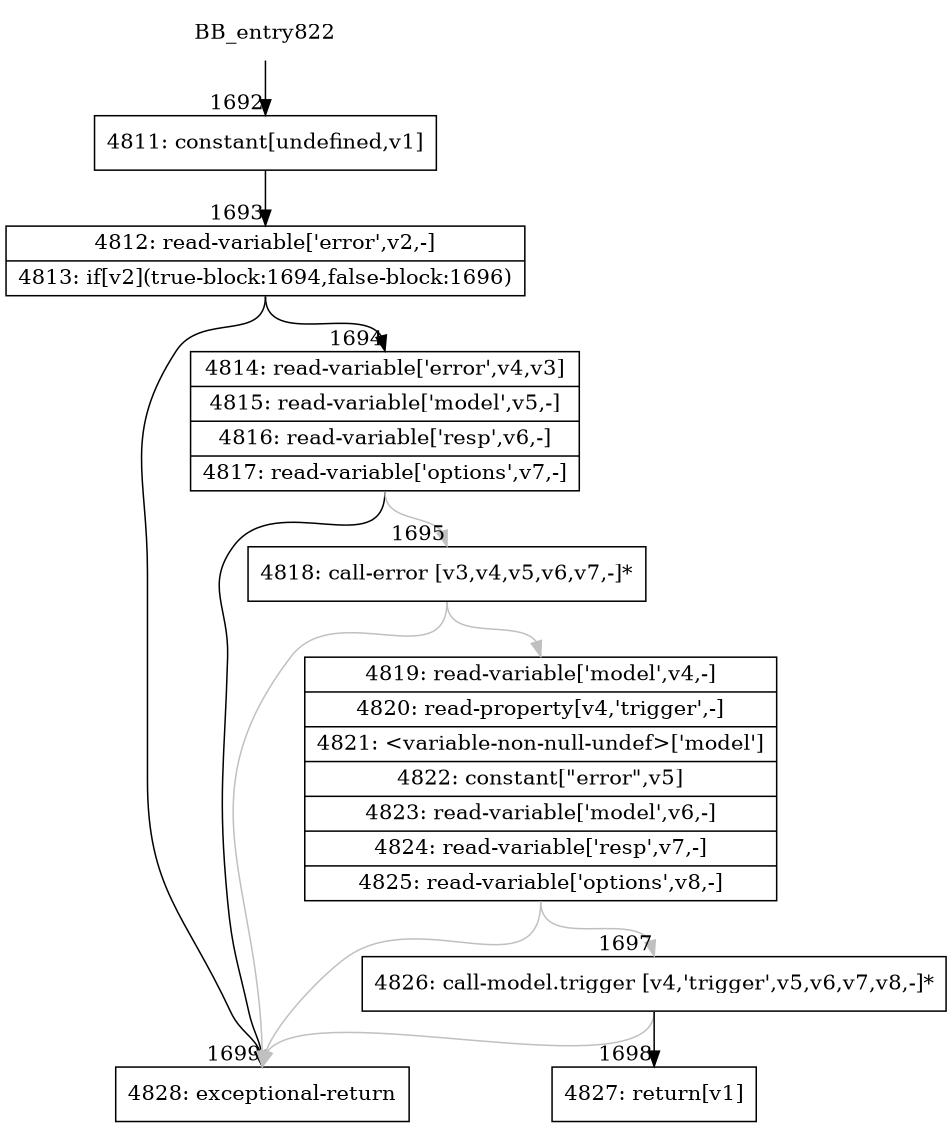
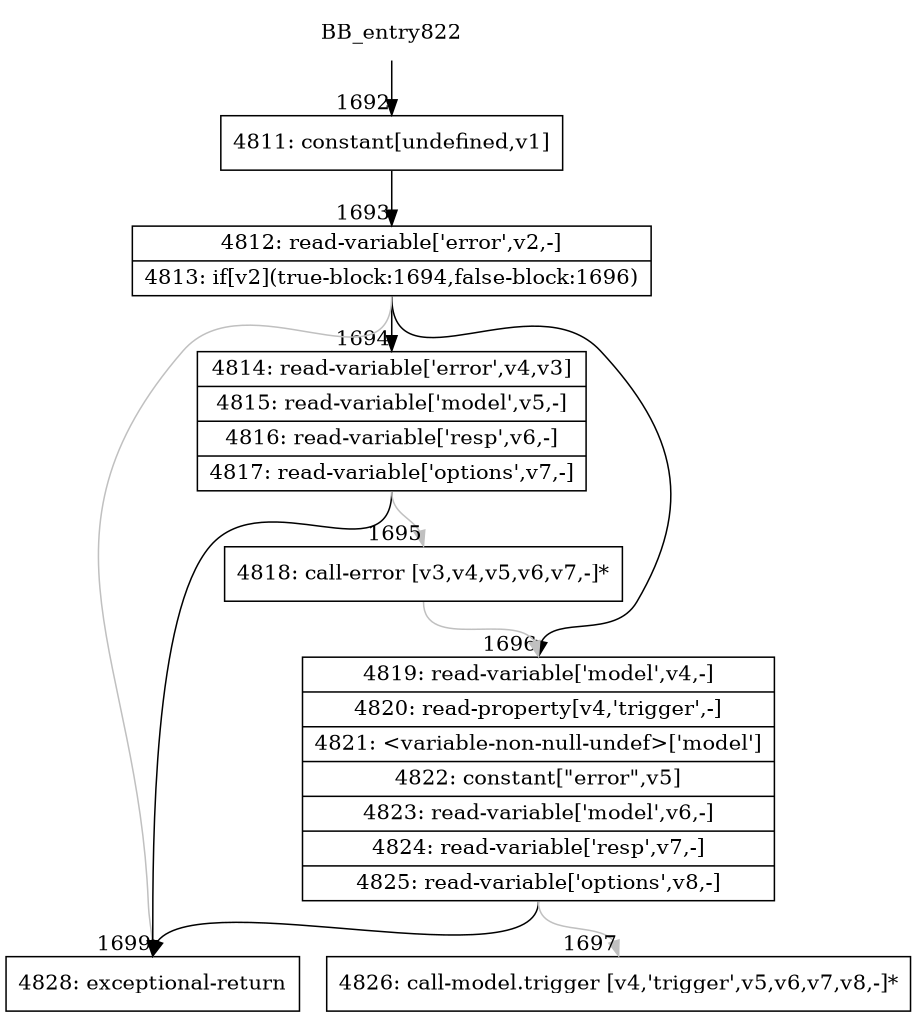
edge "4812: read-variable['error',v2,-]" -> "4819: read-variable['model',v4,-]": added
edge "4812: read-variable['error',v2,-]" -> "4828: exceptional-return": color black -> gray
edge "4818: call-error [v3,v4,v5,v6,v7,-]*" -> "4828: exceptional-return": removed
edge "4819: read-variable['model',v4,-]" -> "4828: exceptional-return": color gray -> black
edge "4826: call-model.trigger [v4,'trigger',v5,v6,v7,v8,-]*" -> "4828: exceptional-return": removed
node "4827: return[v1]": removed
